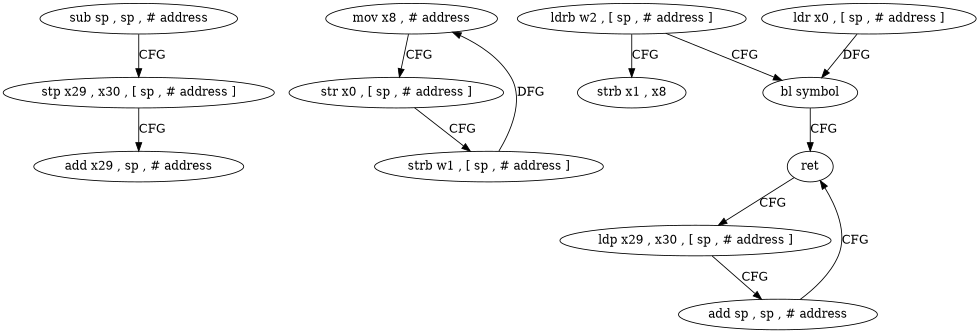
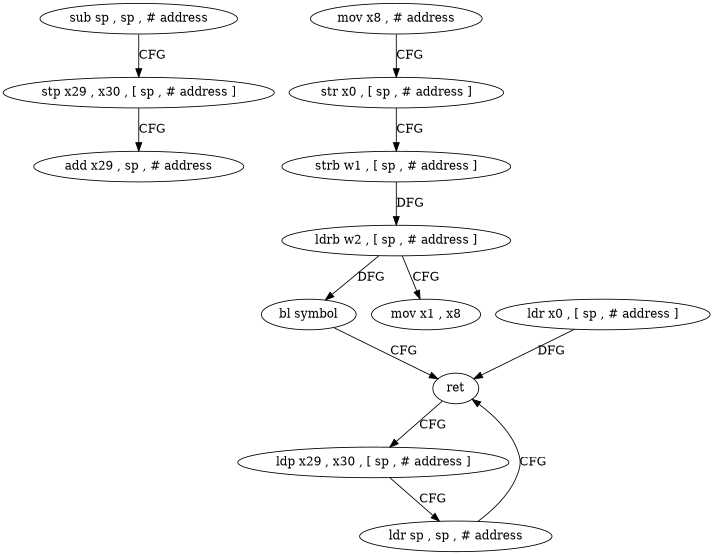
edge "ldr x0 , [ sp , # address ]" -> "bl symbol": now "ldr x0 , [ sp , # address ]" -> "ret"
edge "ldrb w2 , [ sp , # address ]" -> "bl symbol": label "CFG" -> "DFG"
edge "strb w1 , [ sp , # address ]" -> "mov x8 , # address": now "strb w1 , [ sp , # address ]" -> "ldrb w2 , [ sp , # address ]"
node "strb x1 , x8": label "strb x1 , x8" -> "mov x1 , x8"
node "add sp , sp , # address": label "add sp , sp , # address" -> "ldr sp , sp , # address"
